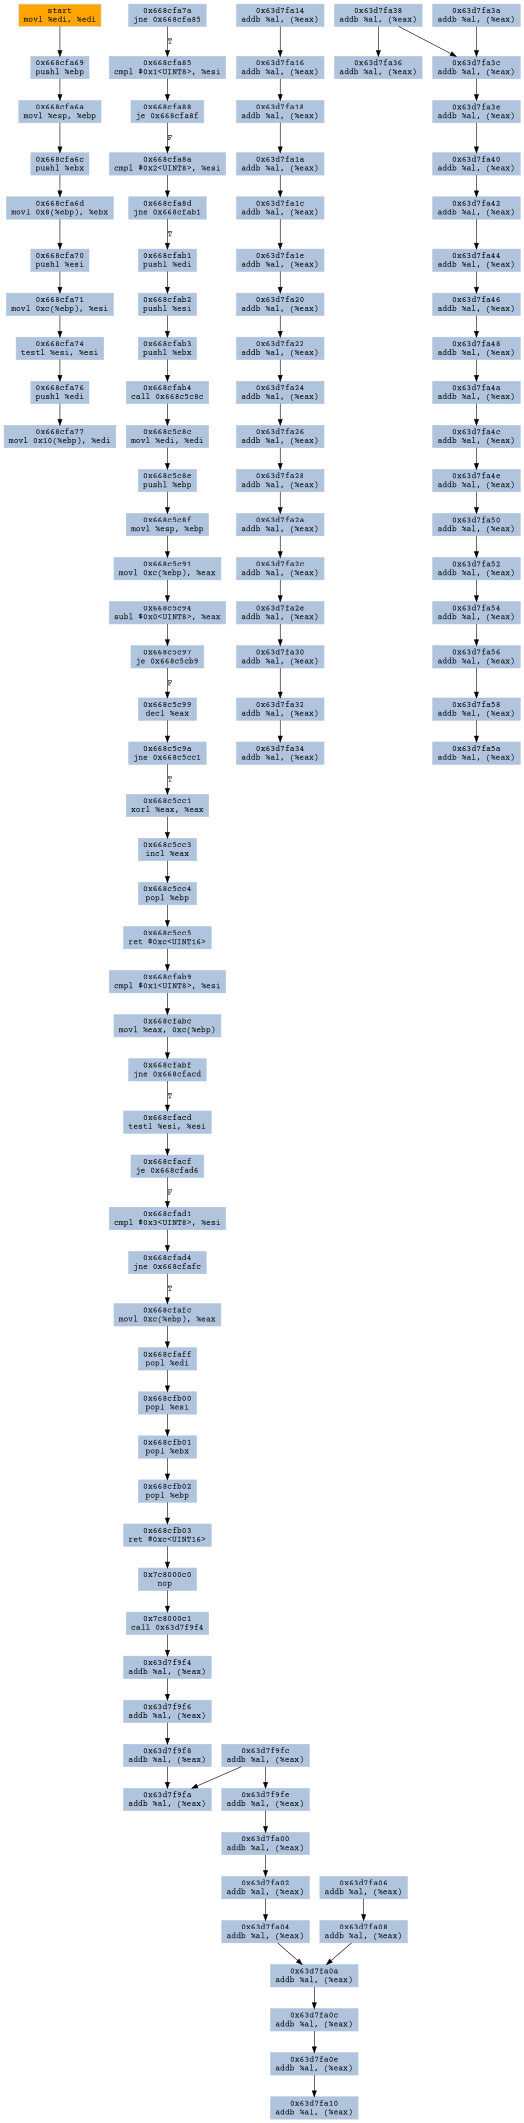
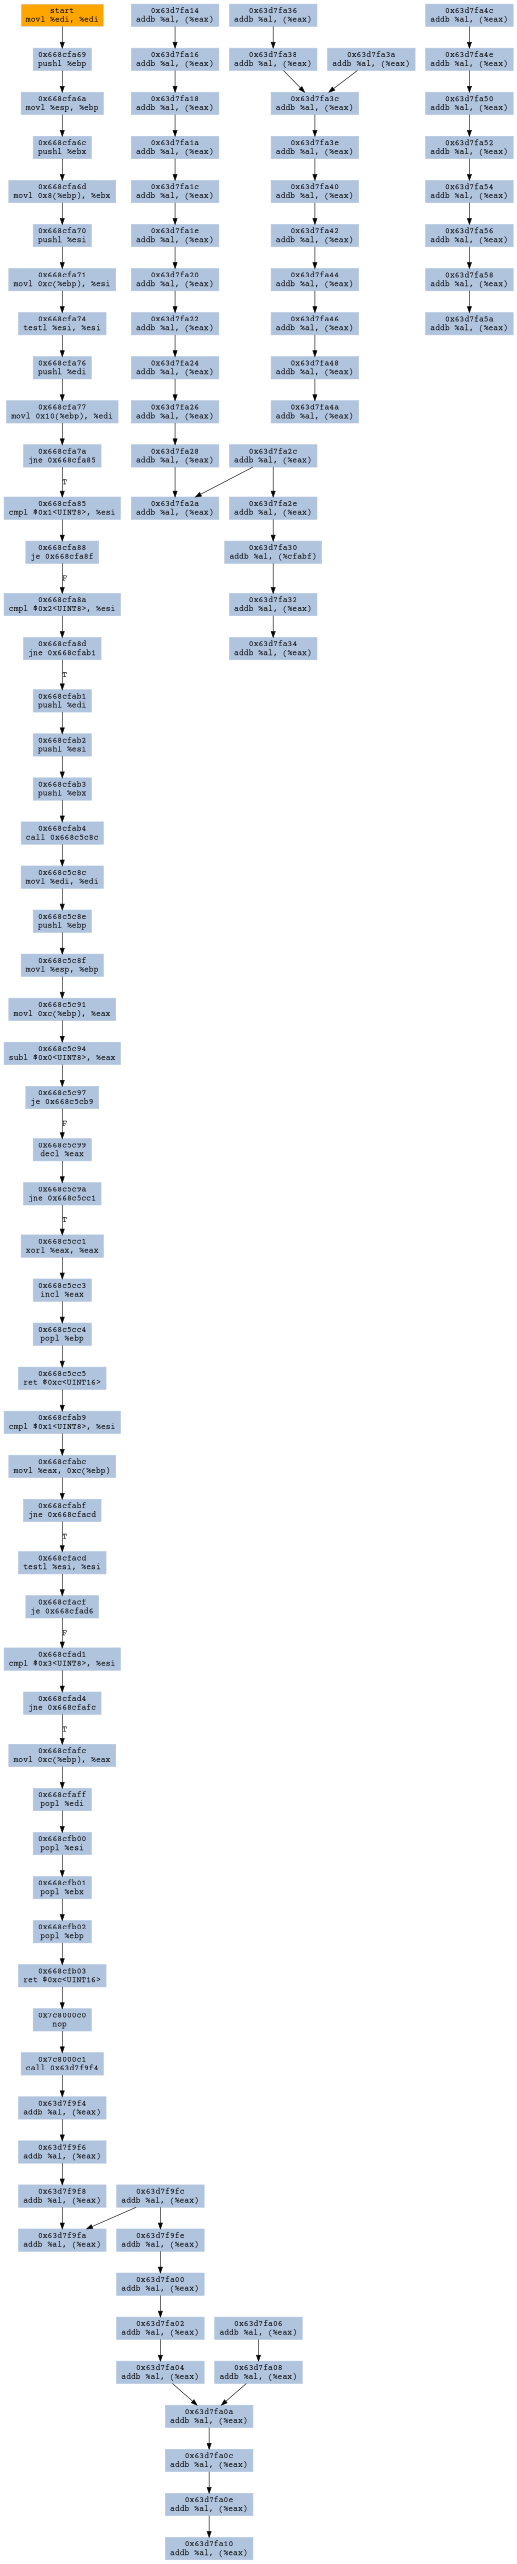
edge "0x63d7fa38 addb %al, (%eax)" -> "0x63d7fa36 addb %al, (%eax)": reversed
edge "0x63d7fa4a addb %al, (%eax)" -> "0x63d7fa4c addb %al, (%eax)": removed
edge "0x668cfa77 movl 0x10(%ebp), %edi" -> "0x668cfa7a jne 0x668cfa85": added
edge "0x63d7fa2a addb %al, (%eax)" -> "0x63d7fa2c addb %al, (%eax)": reversed
node "0x63d7fa30 addb %al, (%eax)": label "0x63d7fa30 addb %al, (%eax)" -> "0x63d7fa30 addb %al, (%cfabf)"
